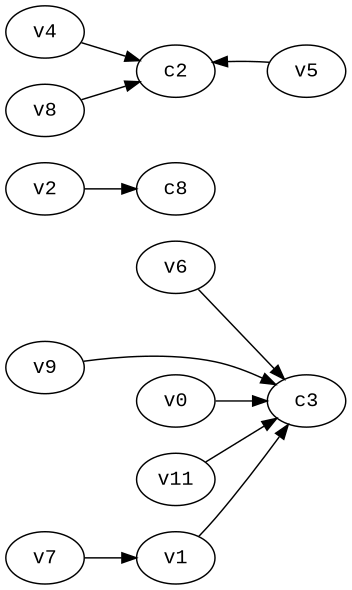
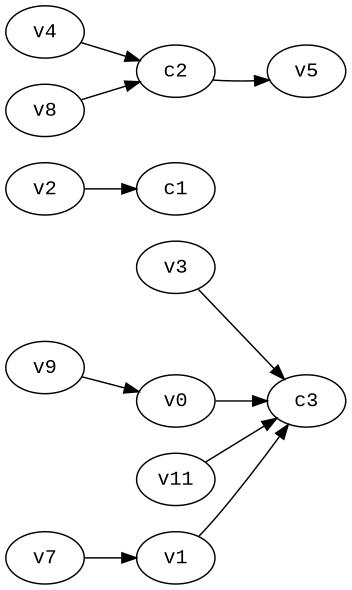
edge "v5" -> "c2": reversed
node "c8": label "c8" -> "c1"
node "v6": label "v6" -> "v3"
edge "v9" -> "c3": now "v9" -> "v0"
